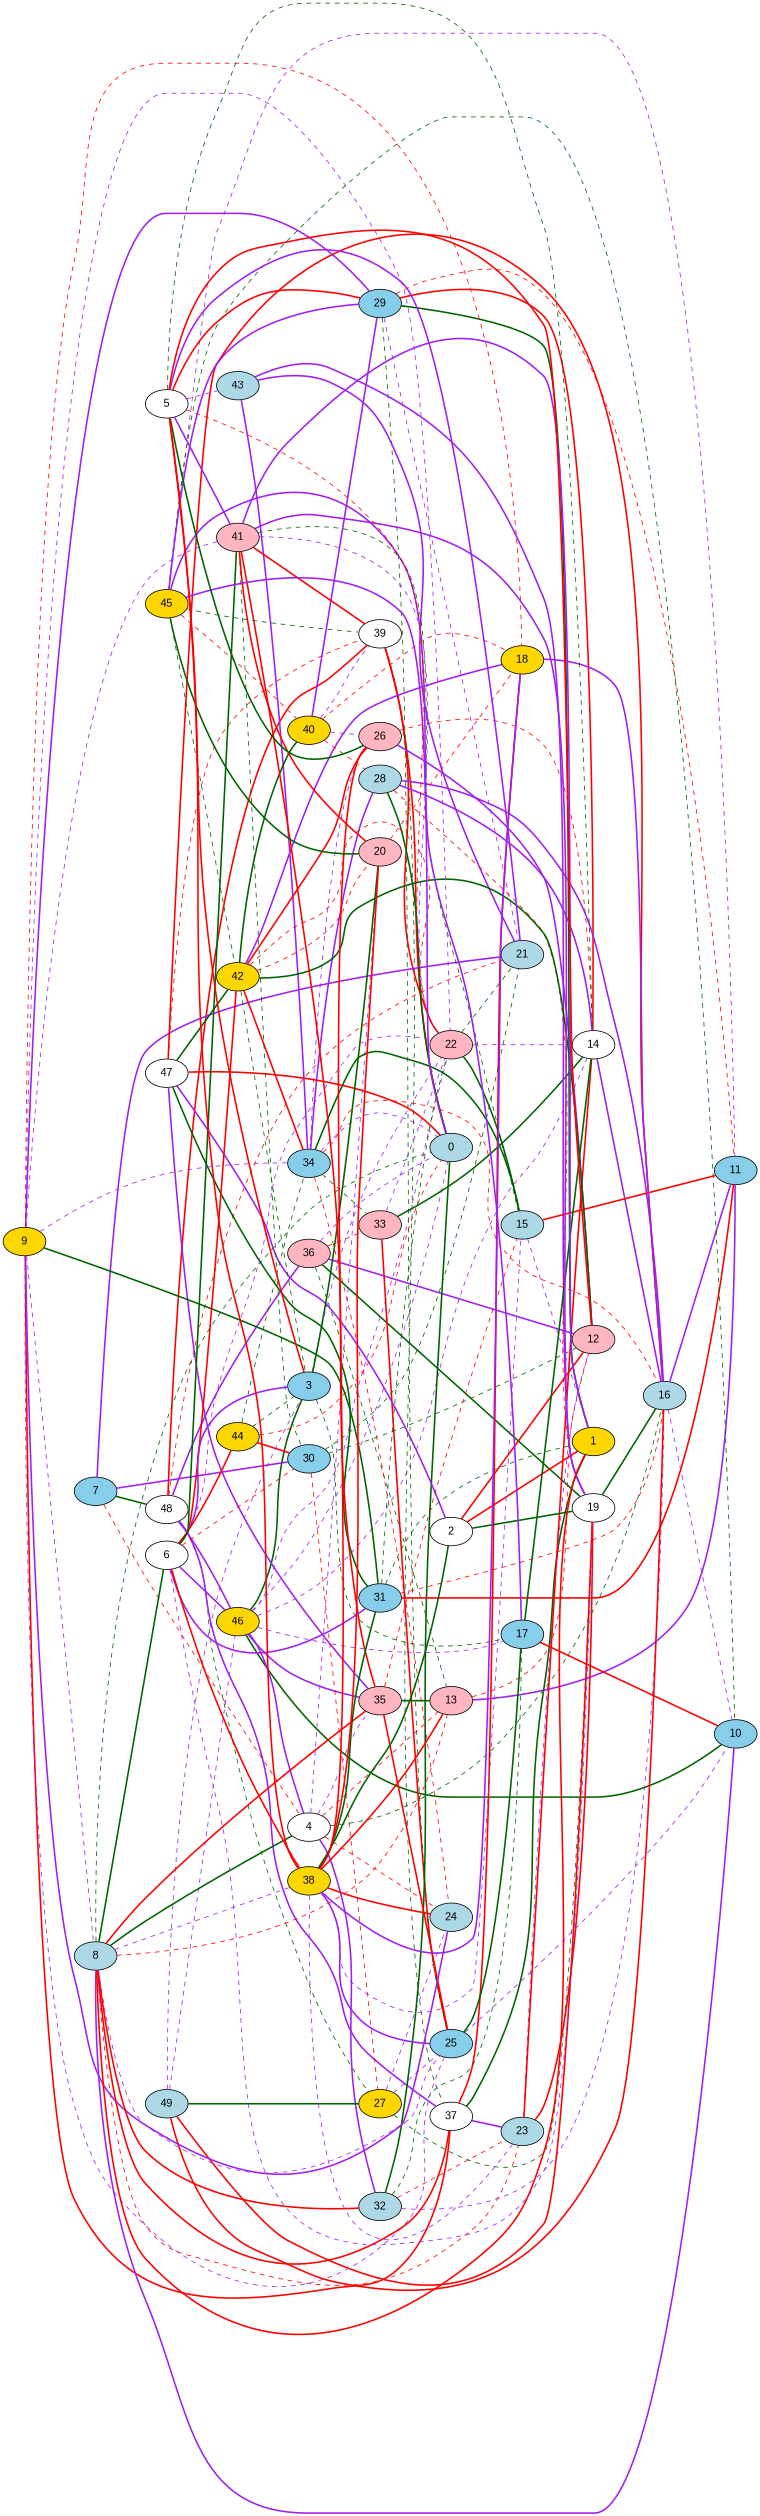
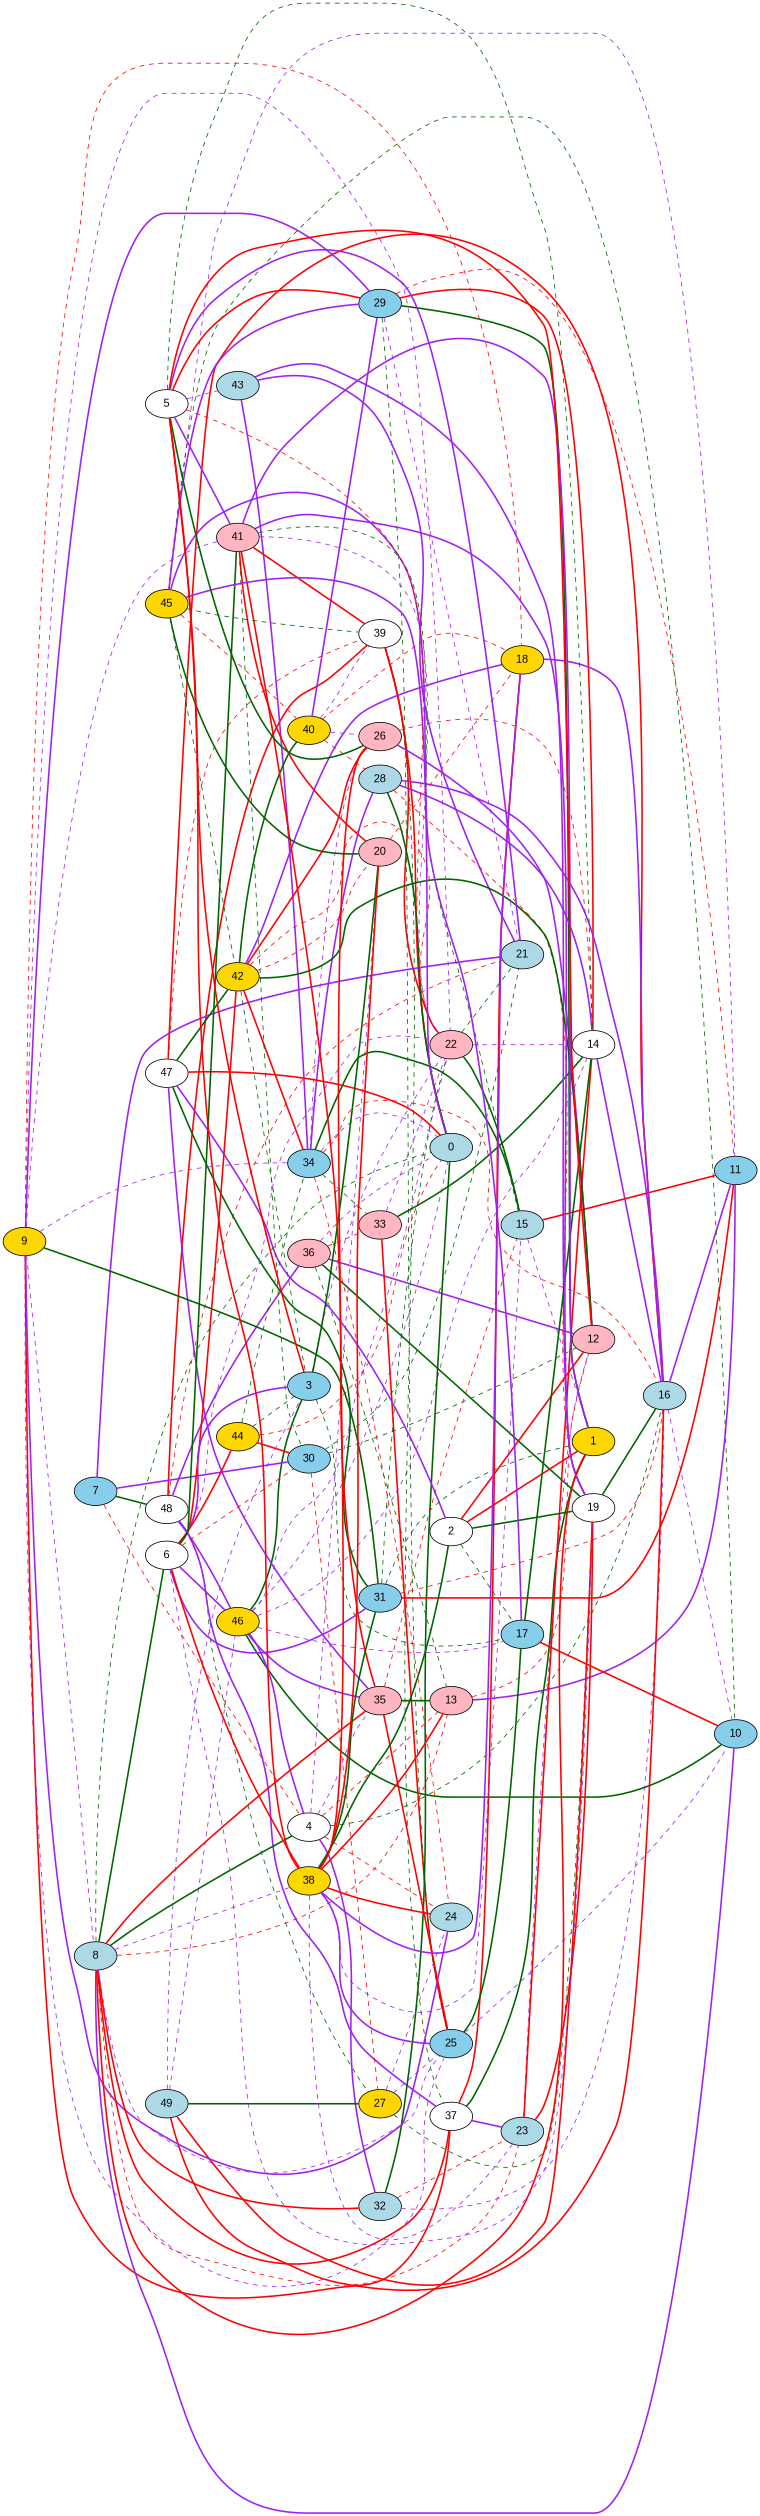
edge "17" -- "32": now "17" -- "2"
